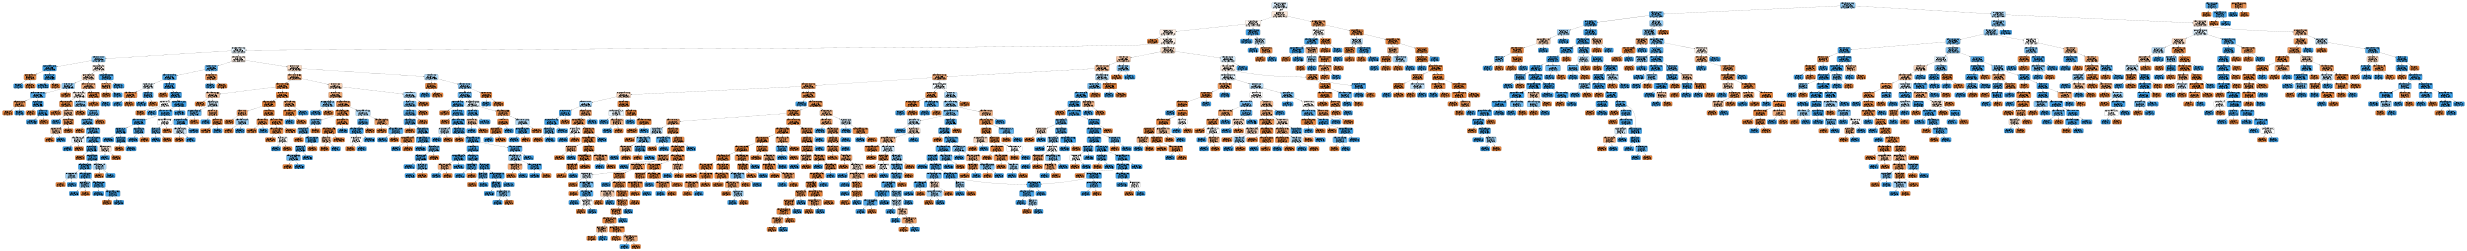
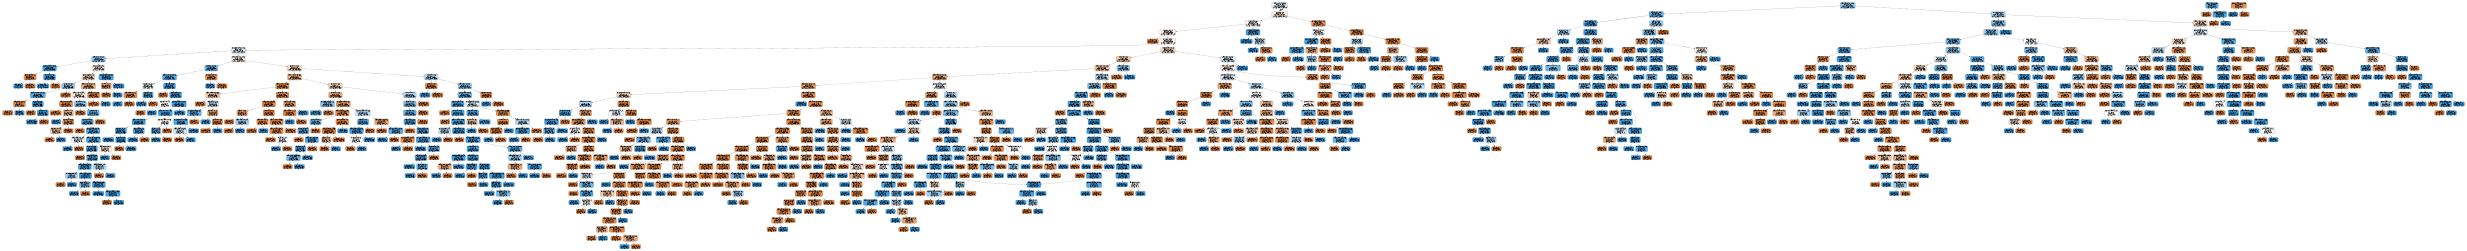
node "stem-width ≤ 14.92": text "width = 70" -> "samples = 70"
